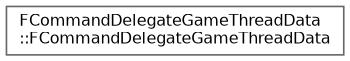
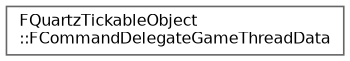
node "FCommandDelegateGameThreadData ::FCommandDelegateGameThreadData": label "FCommandDelegateGameThreadData ::FCommandDelegateGameThreadData" -> "FQuartzTickableObject ::FCommandDelegateGameThreadData"
